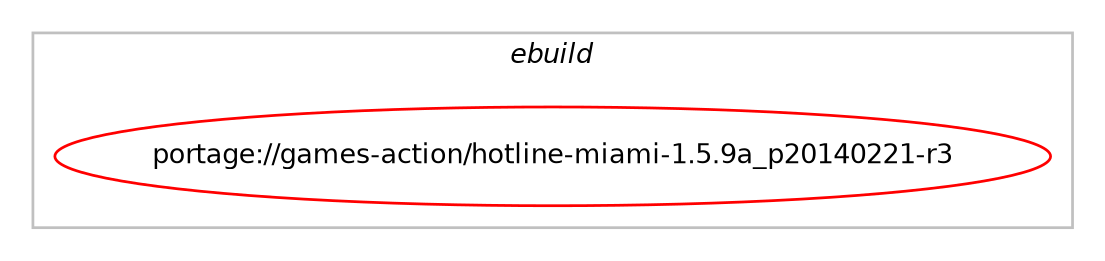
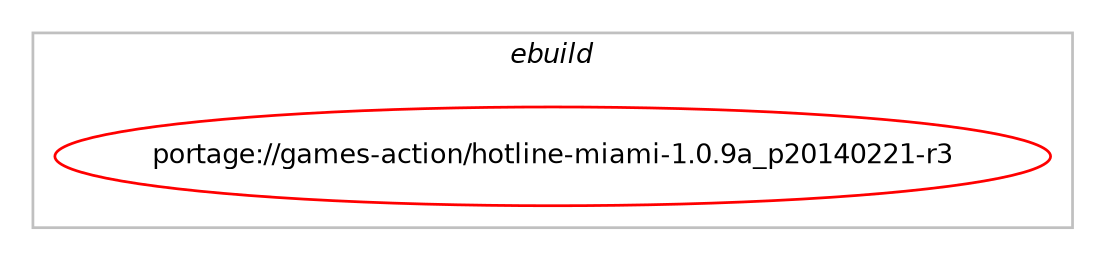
node "portage://games-action/hotline-miami-1.5.9a_p20140221-r3": label "portage://games-action/hotline-miami-1.5.9a_p20140221-r3" -> "portage://games-action/hotline-miami-1.0.9a_p20140221-r3"
